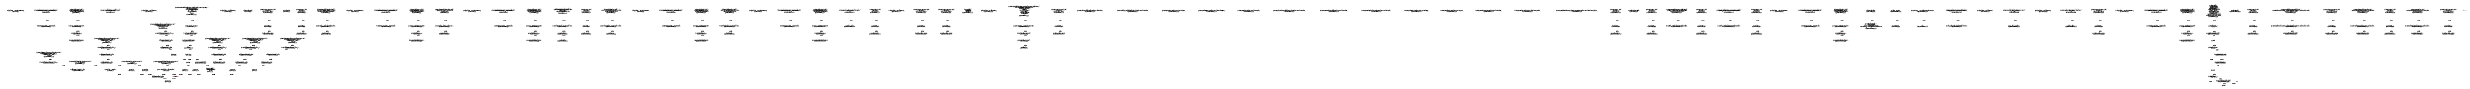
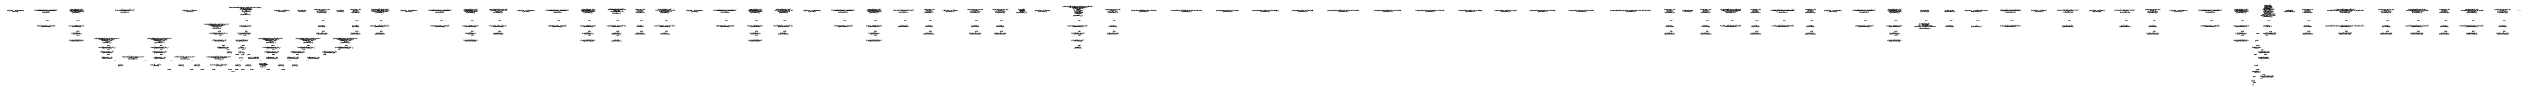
edge "286_ if_multihash.length != 0 1719-if-287-289" -> "286_ end_if": added, label "neg_next"
edge "0_ exit_node" -> "250_ return true; 1508-return-251-251": reversed
edge "1766" -> "293_ end_if": reversed
